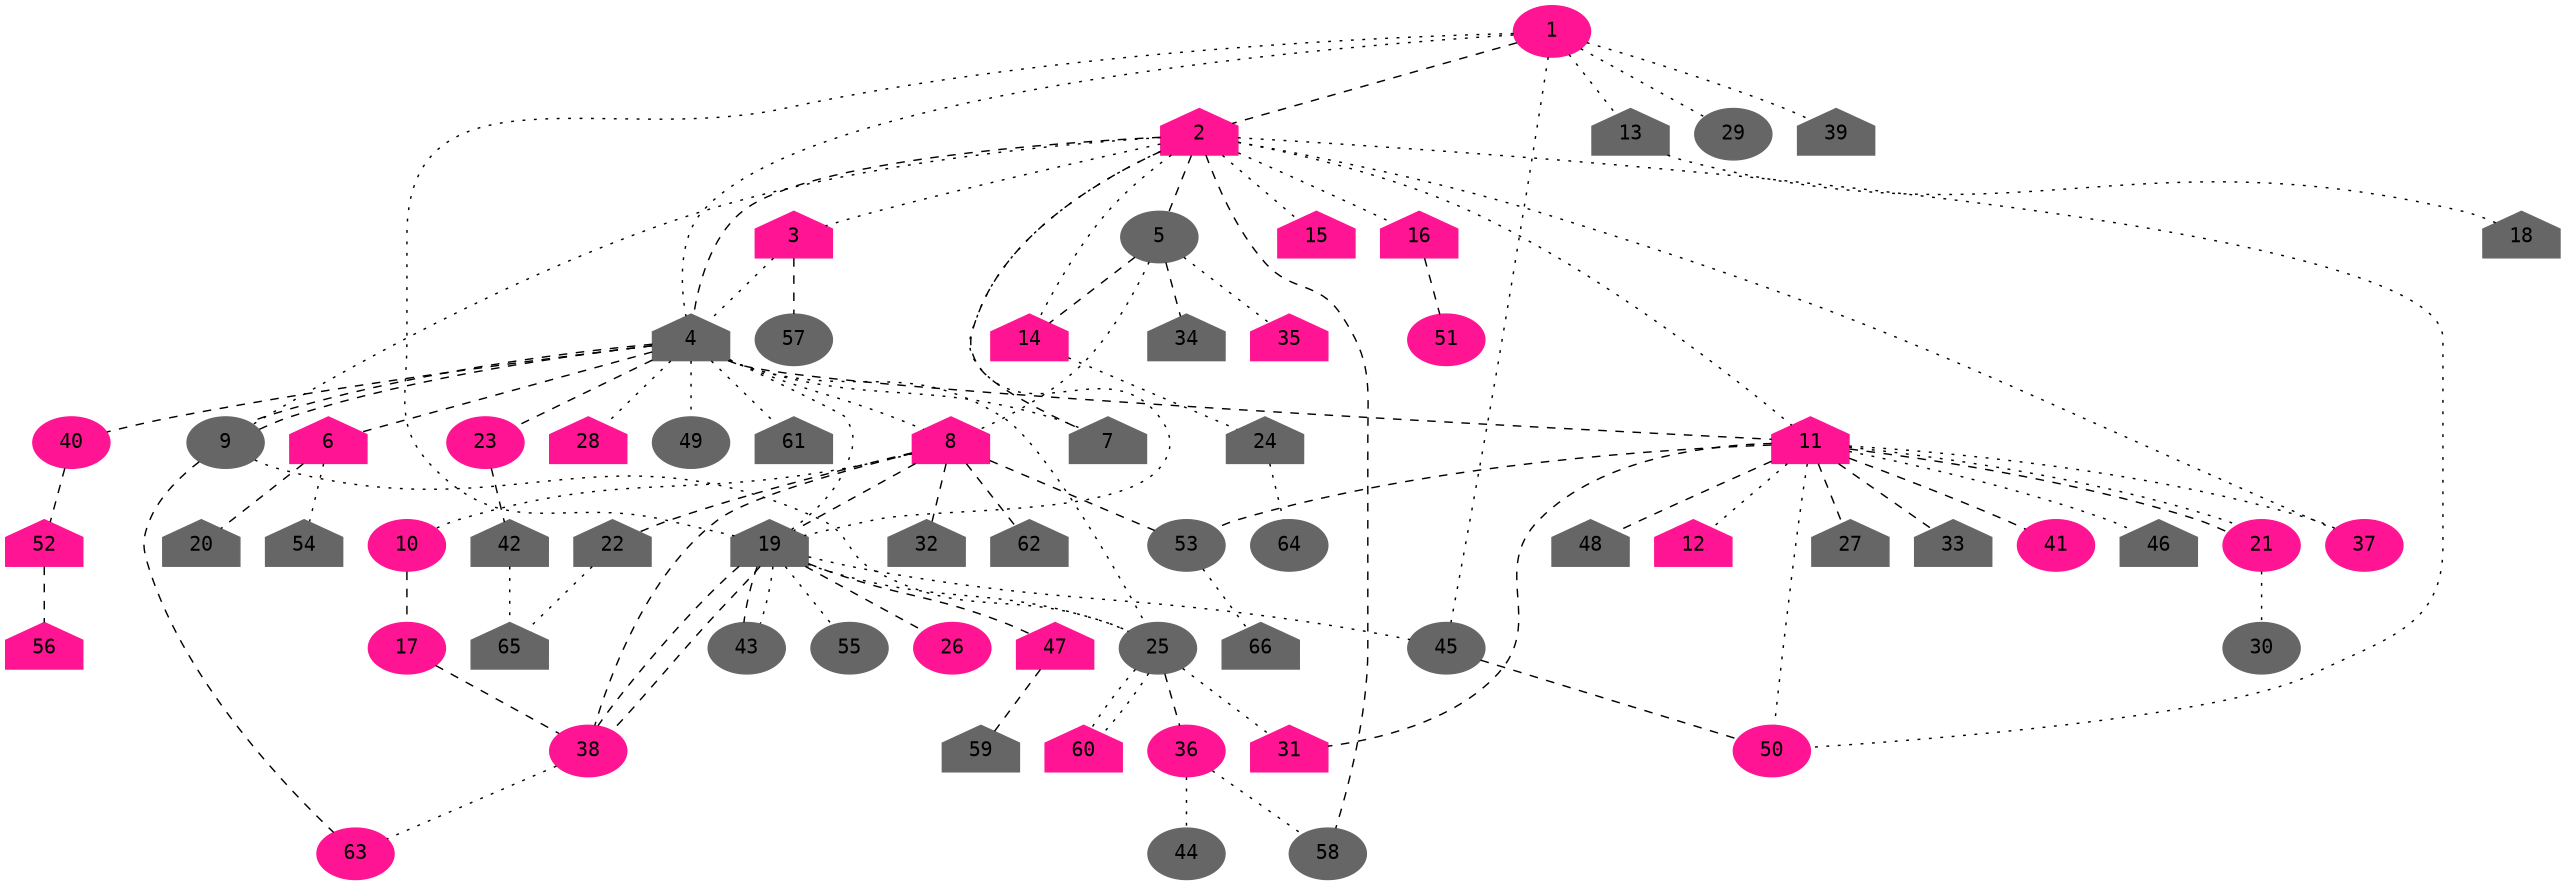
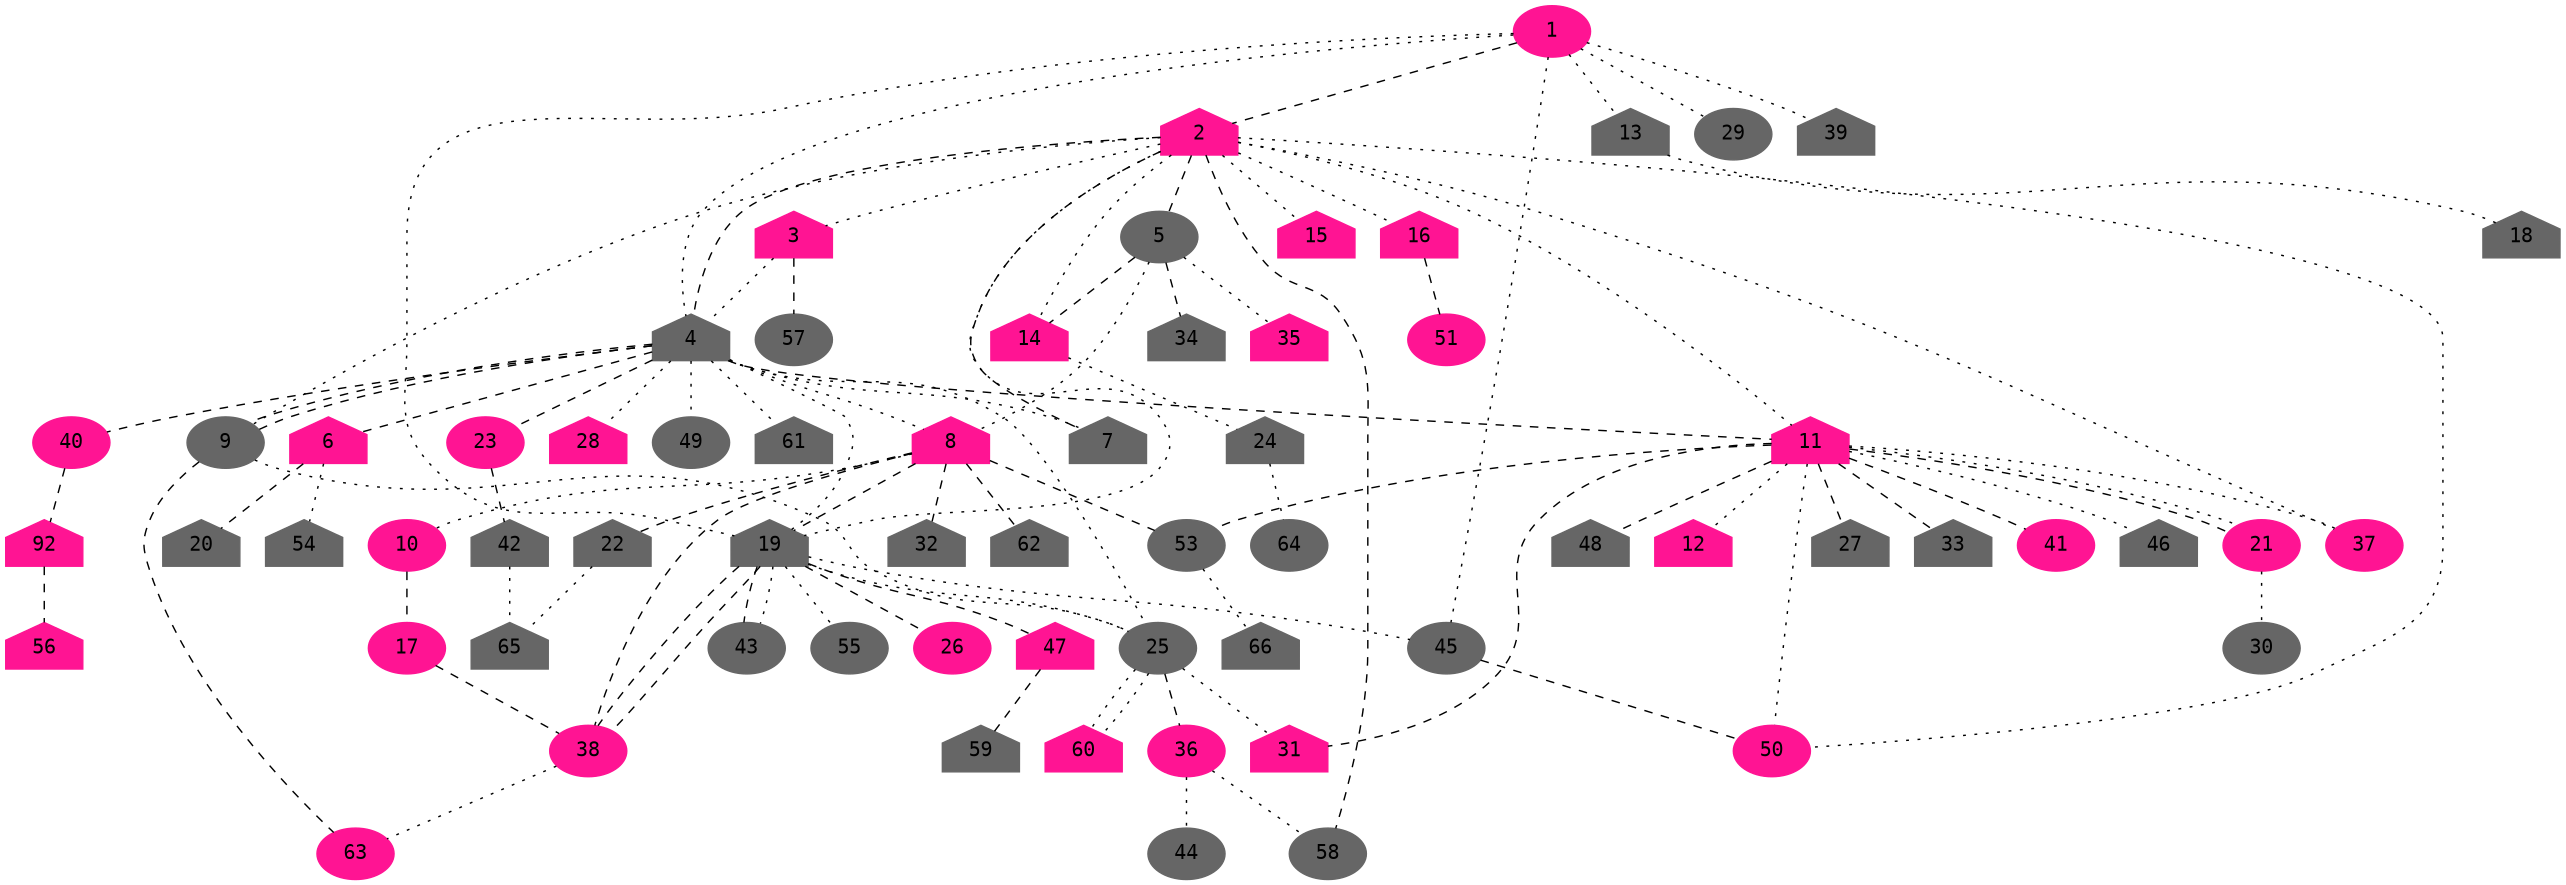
node "52": label "52" -> "92"
